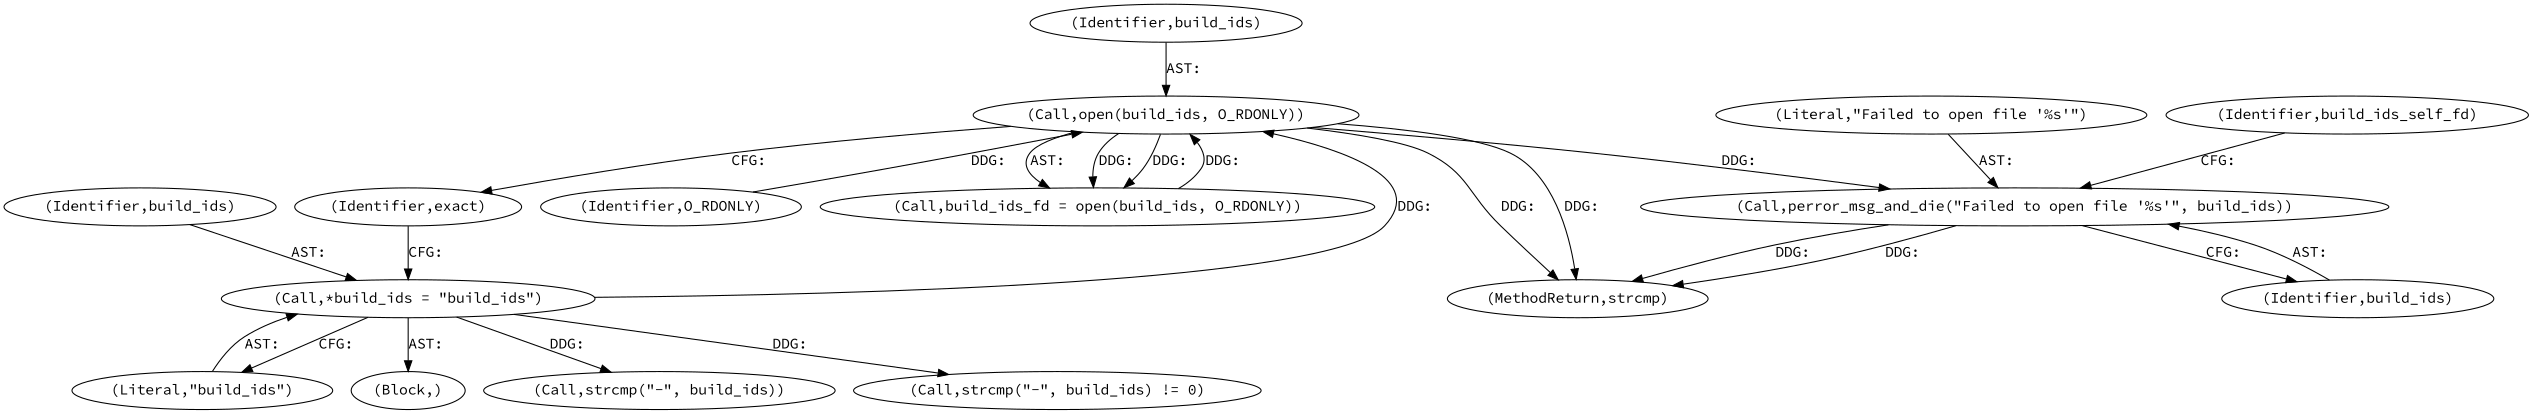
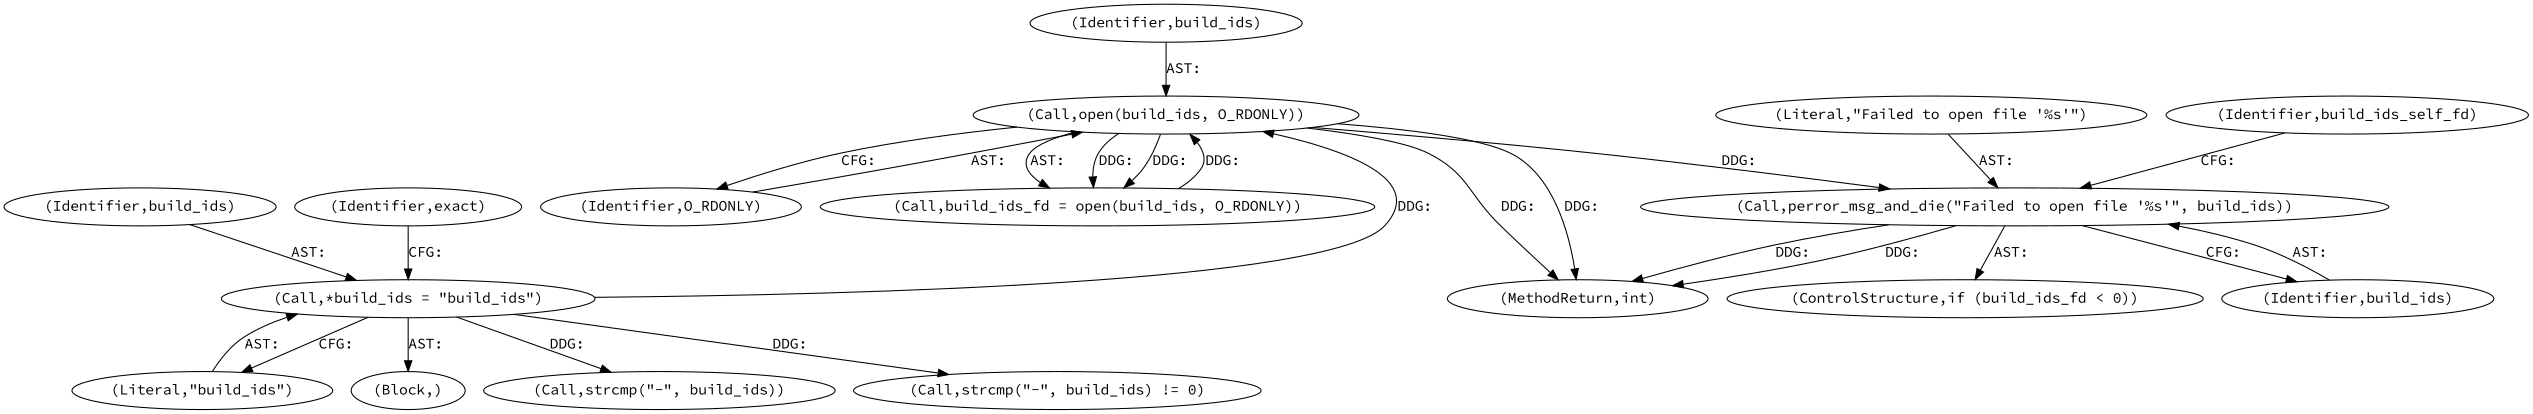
edge "(Call,open(build_ids, O_RDONLY))" -> "(Identifier,exact)": now "(Call,open(build_ids, O_RDONLY))" -> "(Identifier,O_RDONLY)"
edge "(Identifier,O_RDONLY)" -> "(Call,open(build_ids, O_RDONLY))": label "DDG: " -> "AST: "
node "(MethodReturn,strcmp)": label "(MethodReturn,strcmp)" -> "(MethodReturn,int)"
node "(ControlStructure,if (build_ids_fd < 0))": added
